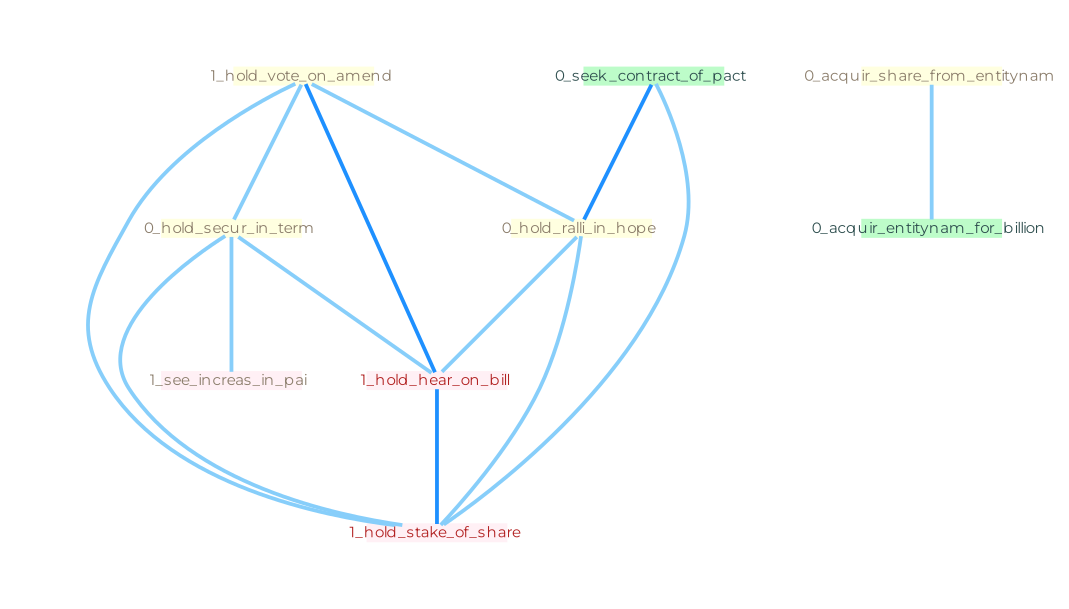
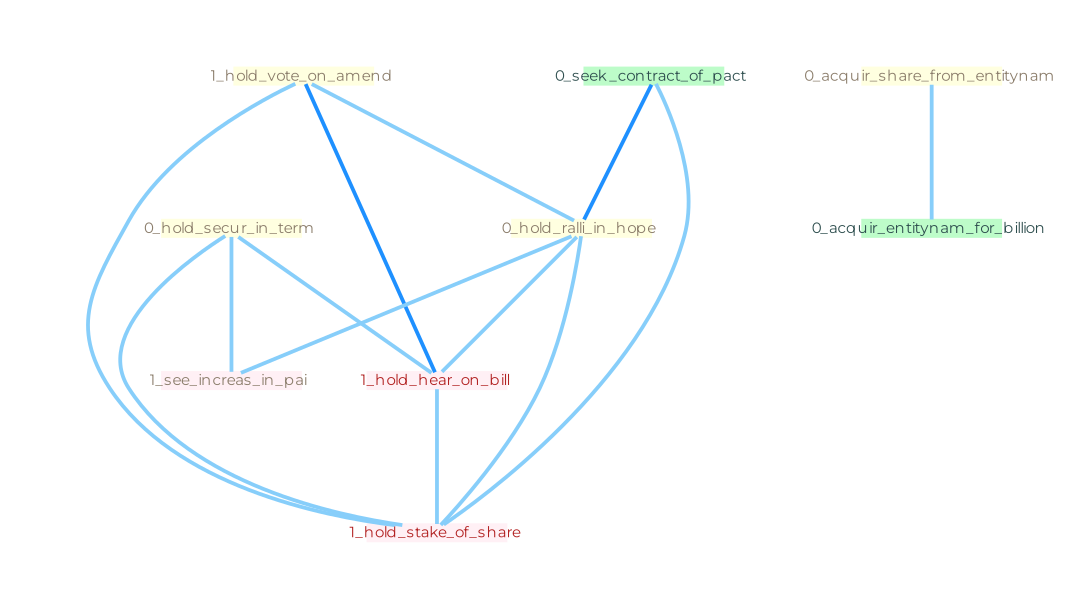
edge "1_hold_vote_on_amend" -- "0_hold_secur_in_term": removed
edge "0_hold_ralli_in_hope" -- "1_see_increas_in_pai": added
edge "1_hold_hear_on_bill" -- "1_hold_stake_of_share": color #1e90ff -> #87cefa
